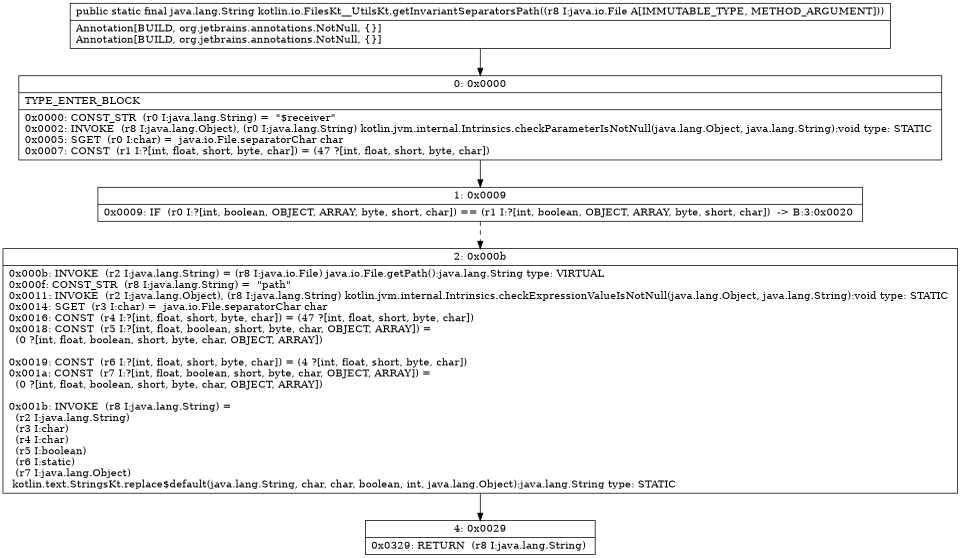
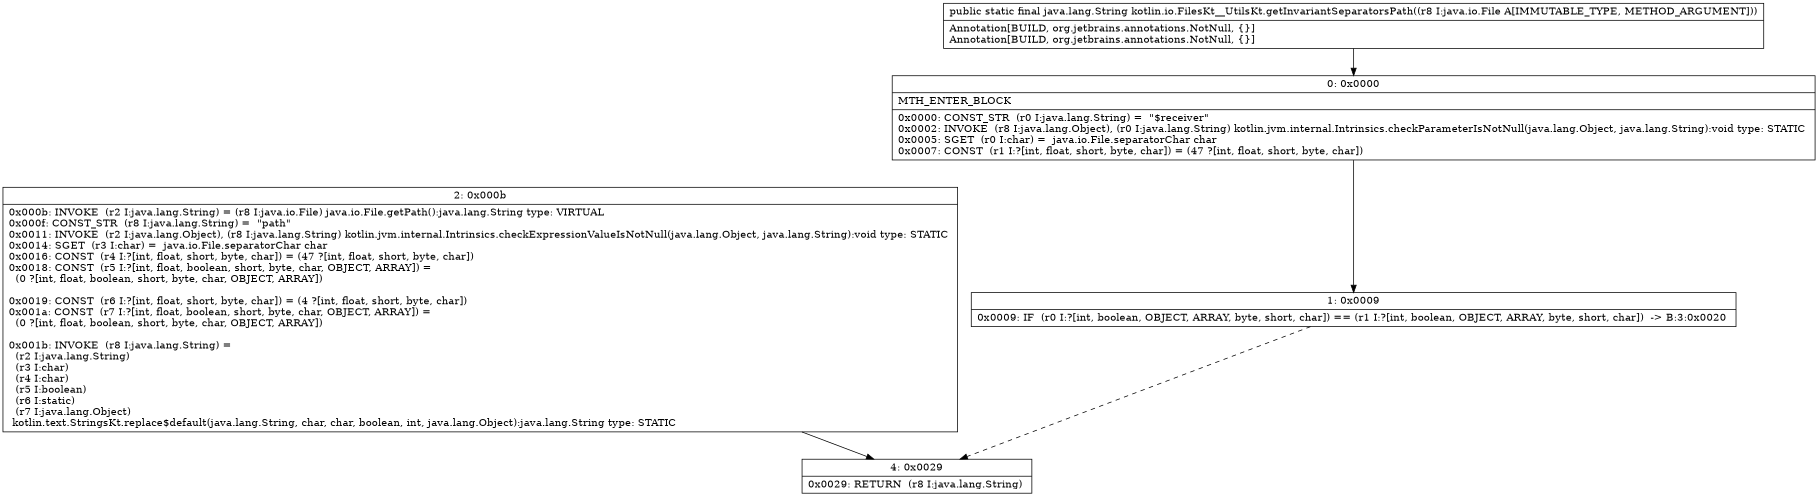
node "0: 0x0000": text "TYPE_ENTER_BLOCK" -> "MTH_ENTER_BLOCK"
edge "1: 0x0009" -> "2: 0x000b": now "1: 0x0009" -> "4: 0x0029"
node "4: 0x0029": text "0x0329: RETURN  (r8 I:java.lang.String)" -> "0x0029: RETURN  (r8 I:java.lang.String)"
